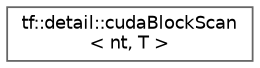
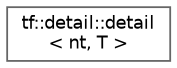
node "tf::detail::cudaBlockScan < nt, T >": label "tf::detail::cudaBlockScan < nt, T >" -> "tf::detail::detail < nt, T >"
